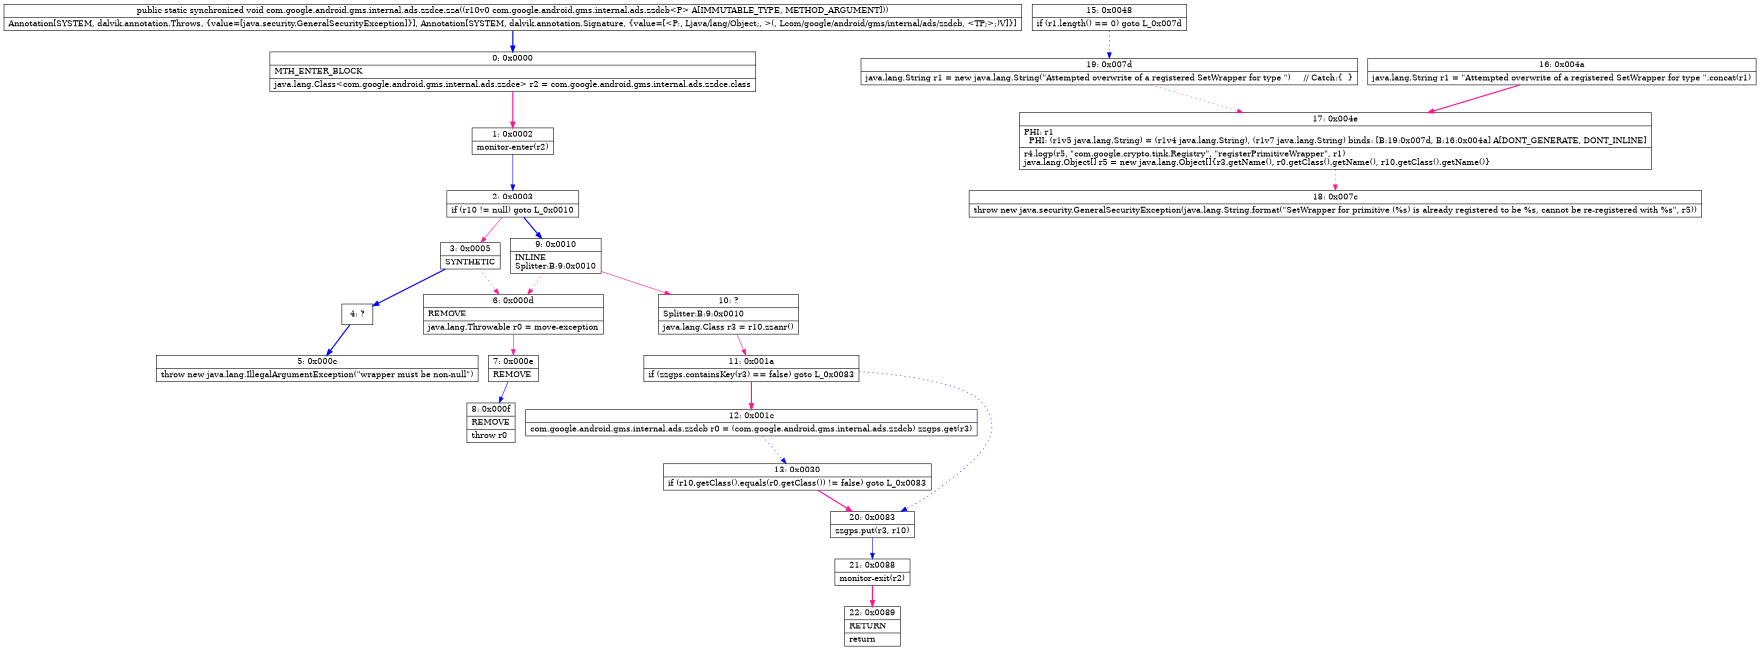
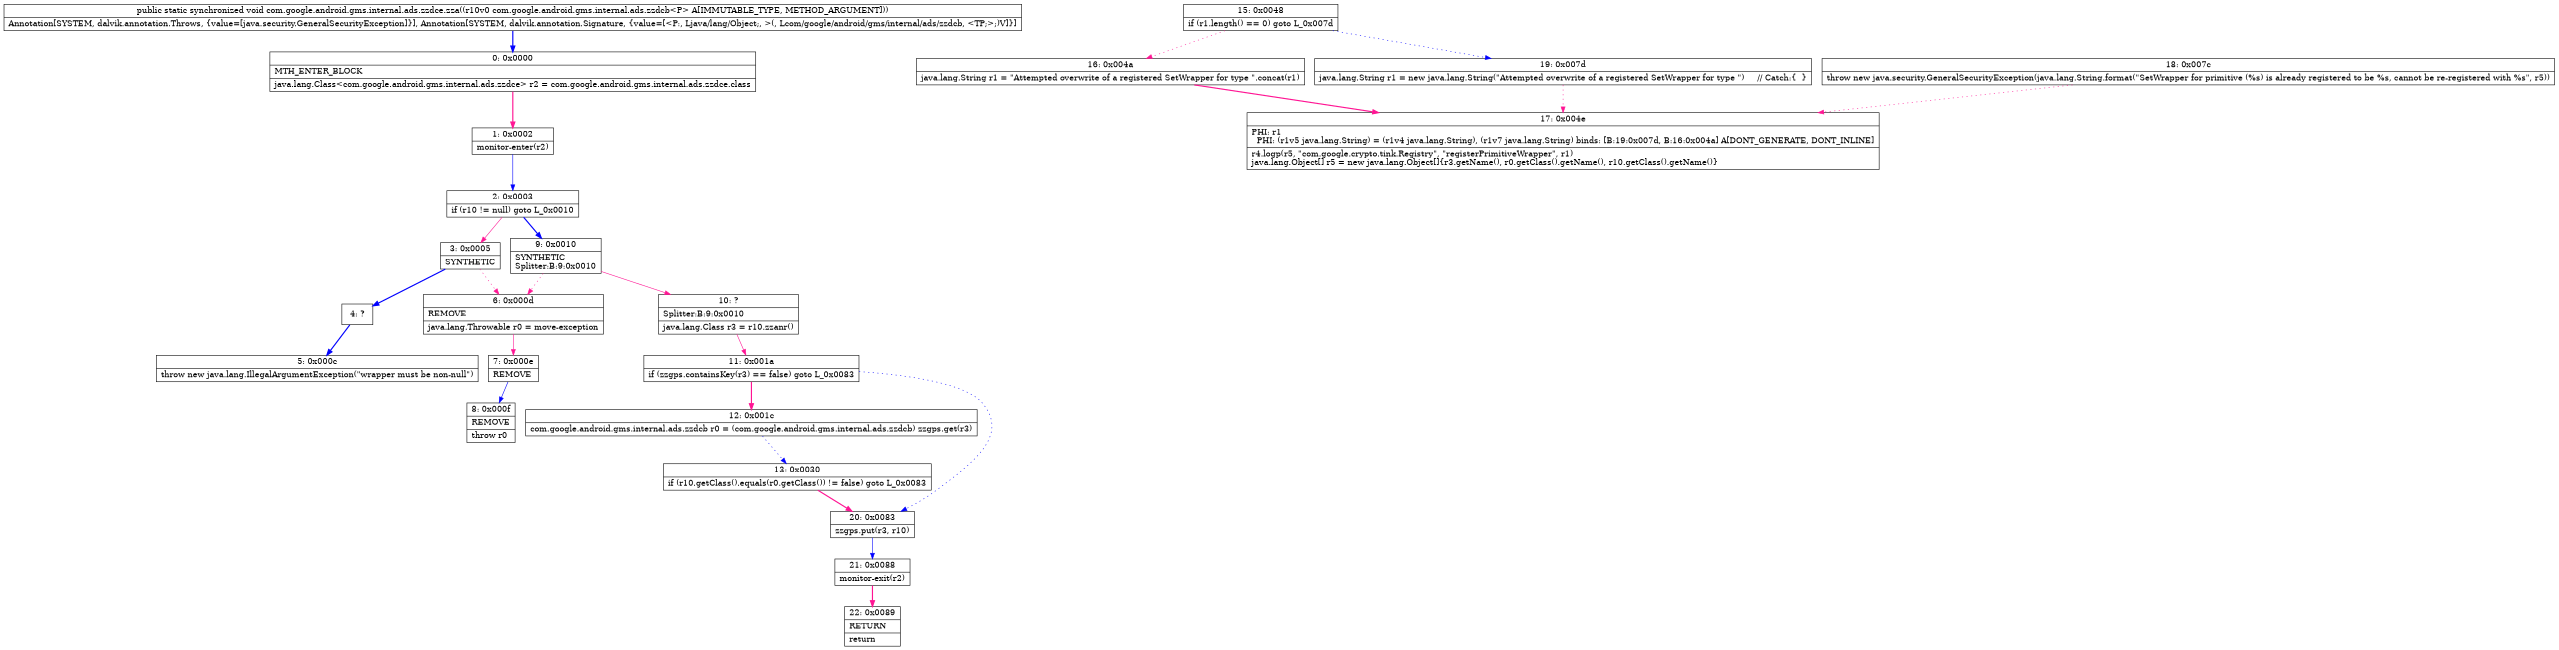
edge "15: 0x0048" -> "16: 0x004a": added
edge "17: 0x004e" -> "18: 0x007c": reversed
node "9: 0x0010": text "INLINE" -> "SYNTHETIC"
